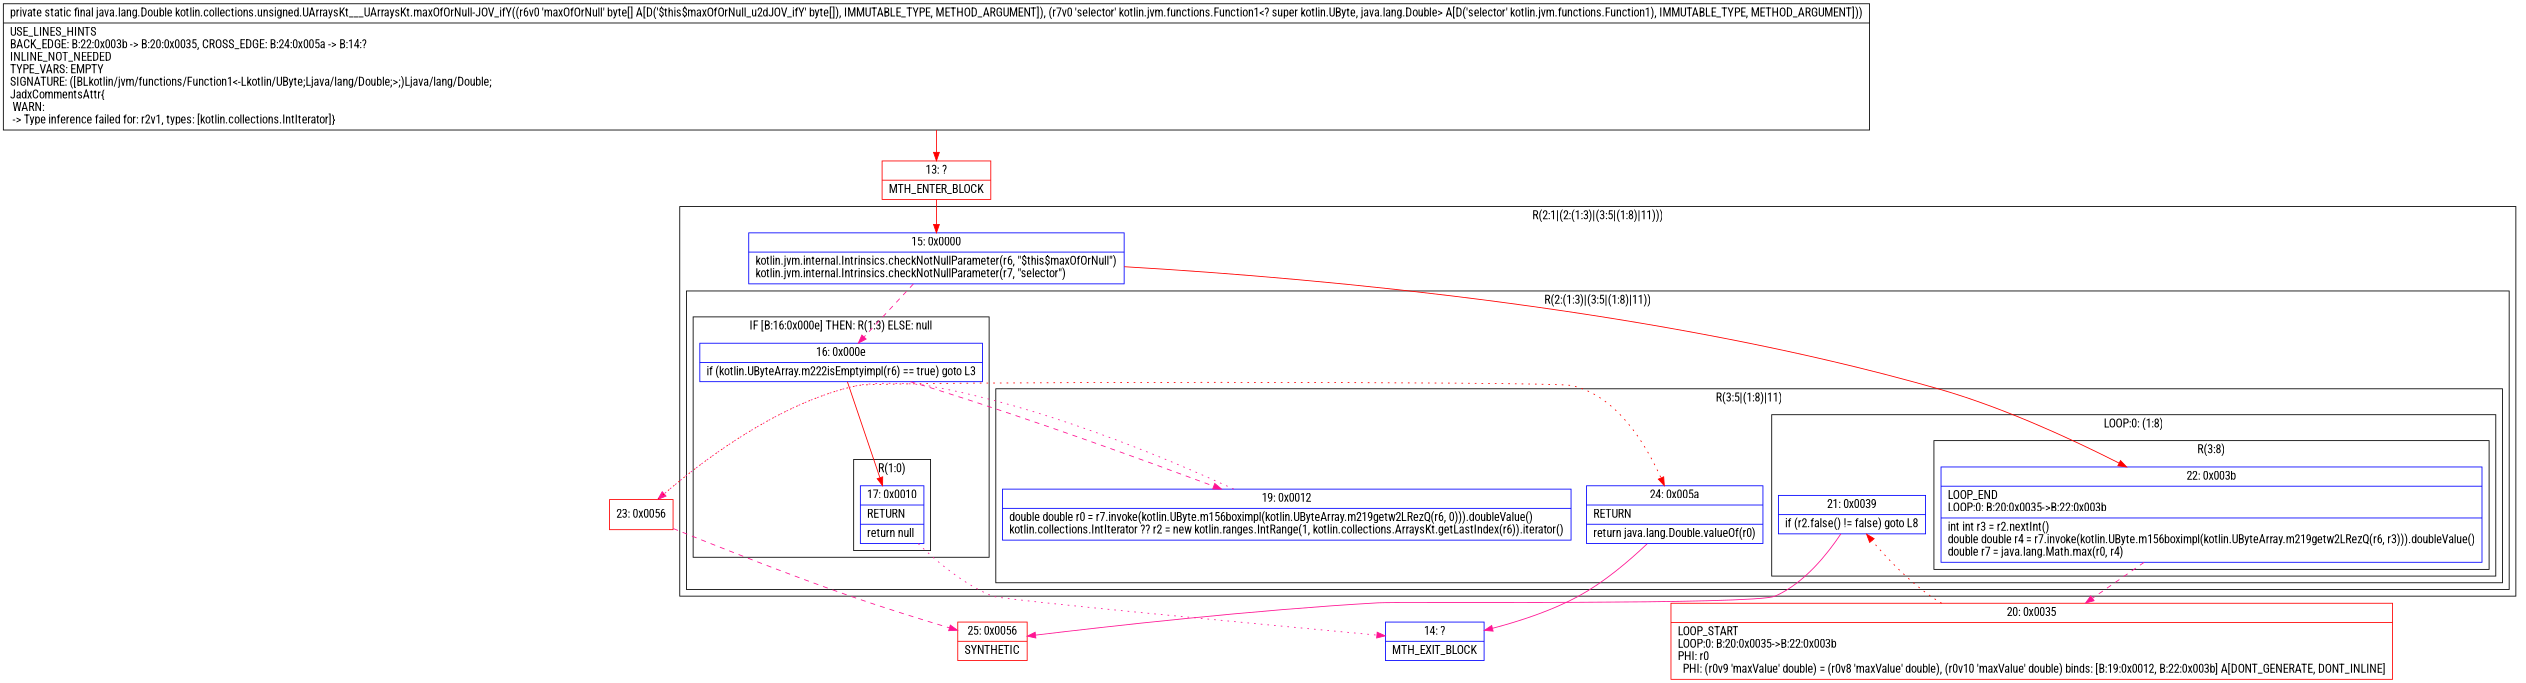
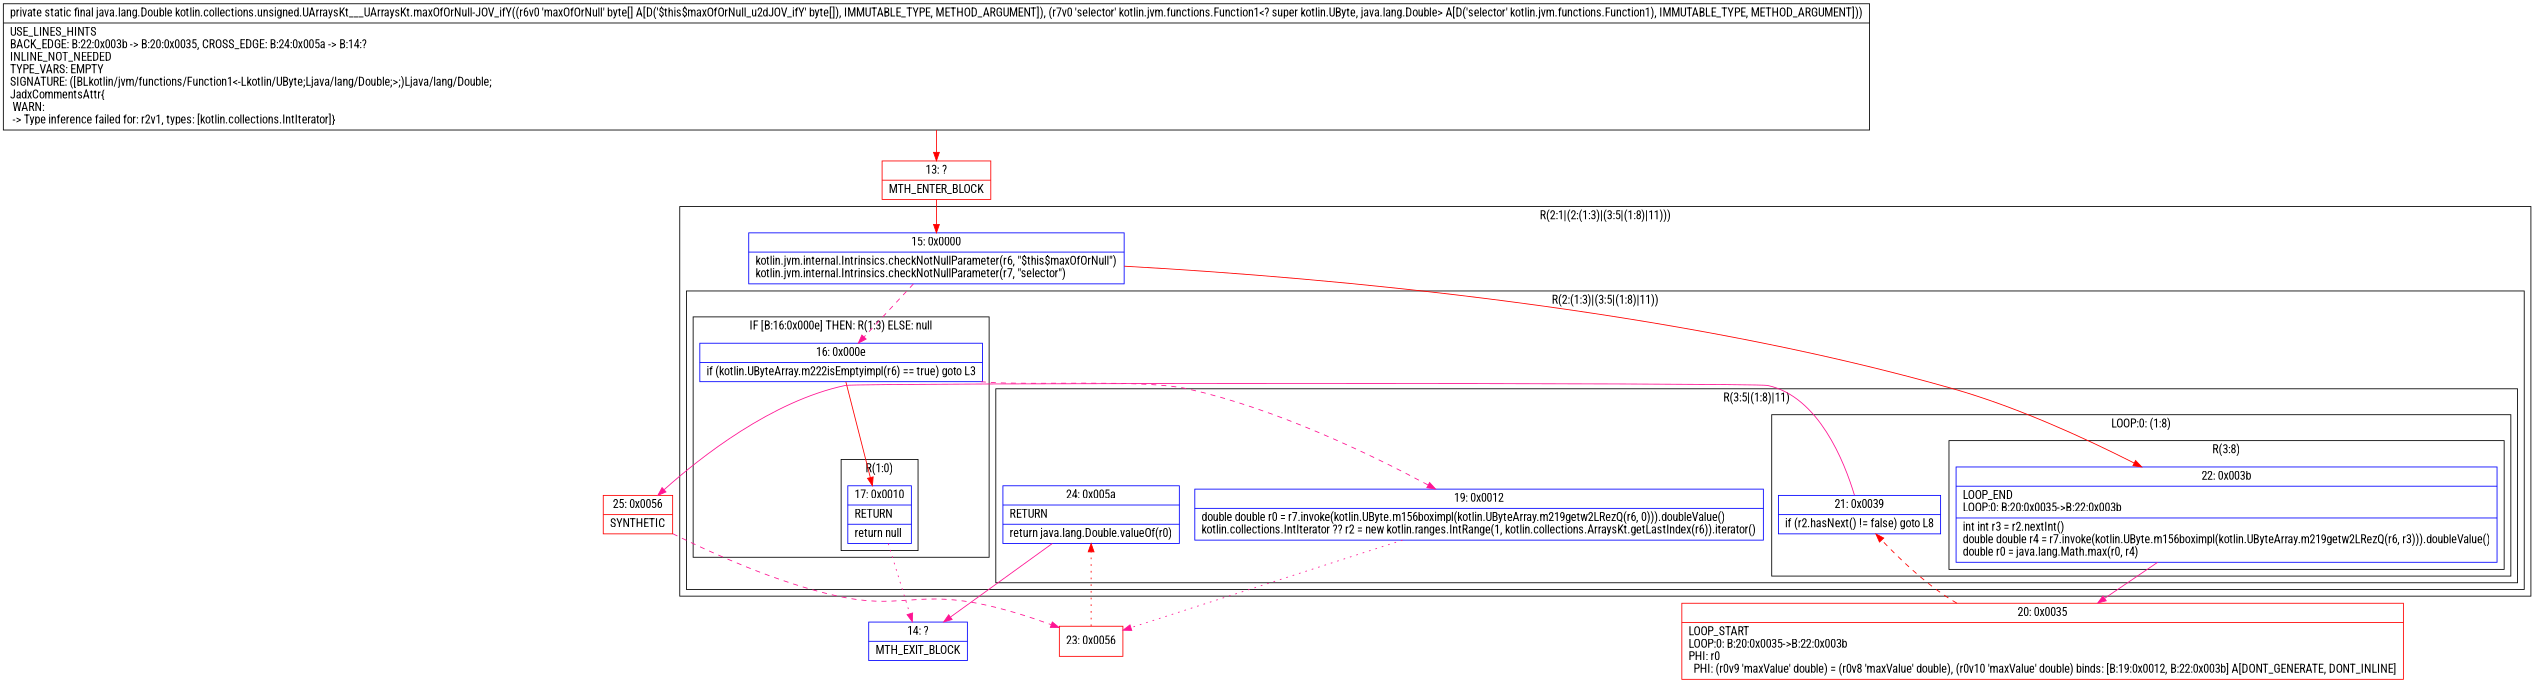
node "21: 0x0039": text "if (r2.false() != false) goto L8" -> "if (r2.hasNext() != false) goto L8"
node "22: 0x003b": text "double r7 = java.lang.Math.max(r0, r4)" -> "double r0 = java.lang.Math.max(r0, r4)"
edge "20: 0x0035" -> "21: 0x0039": style dotted -> dashed
edge "22: 0x003b" -> "20: 0x0035": style dashed -> solid
edge "23: 0x0056" -> "25: 0x0056": reversed
